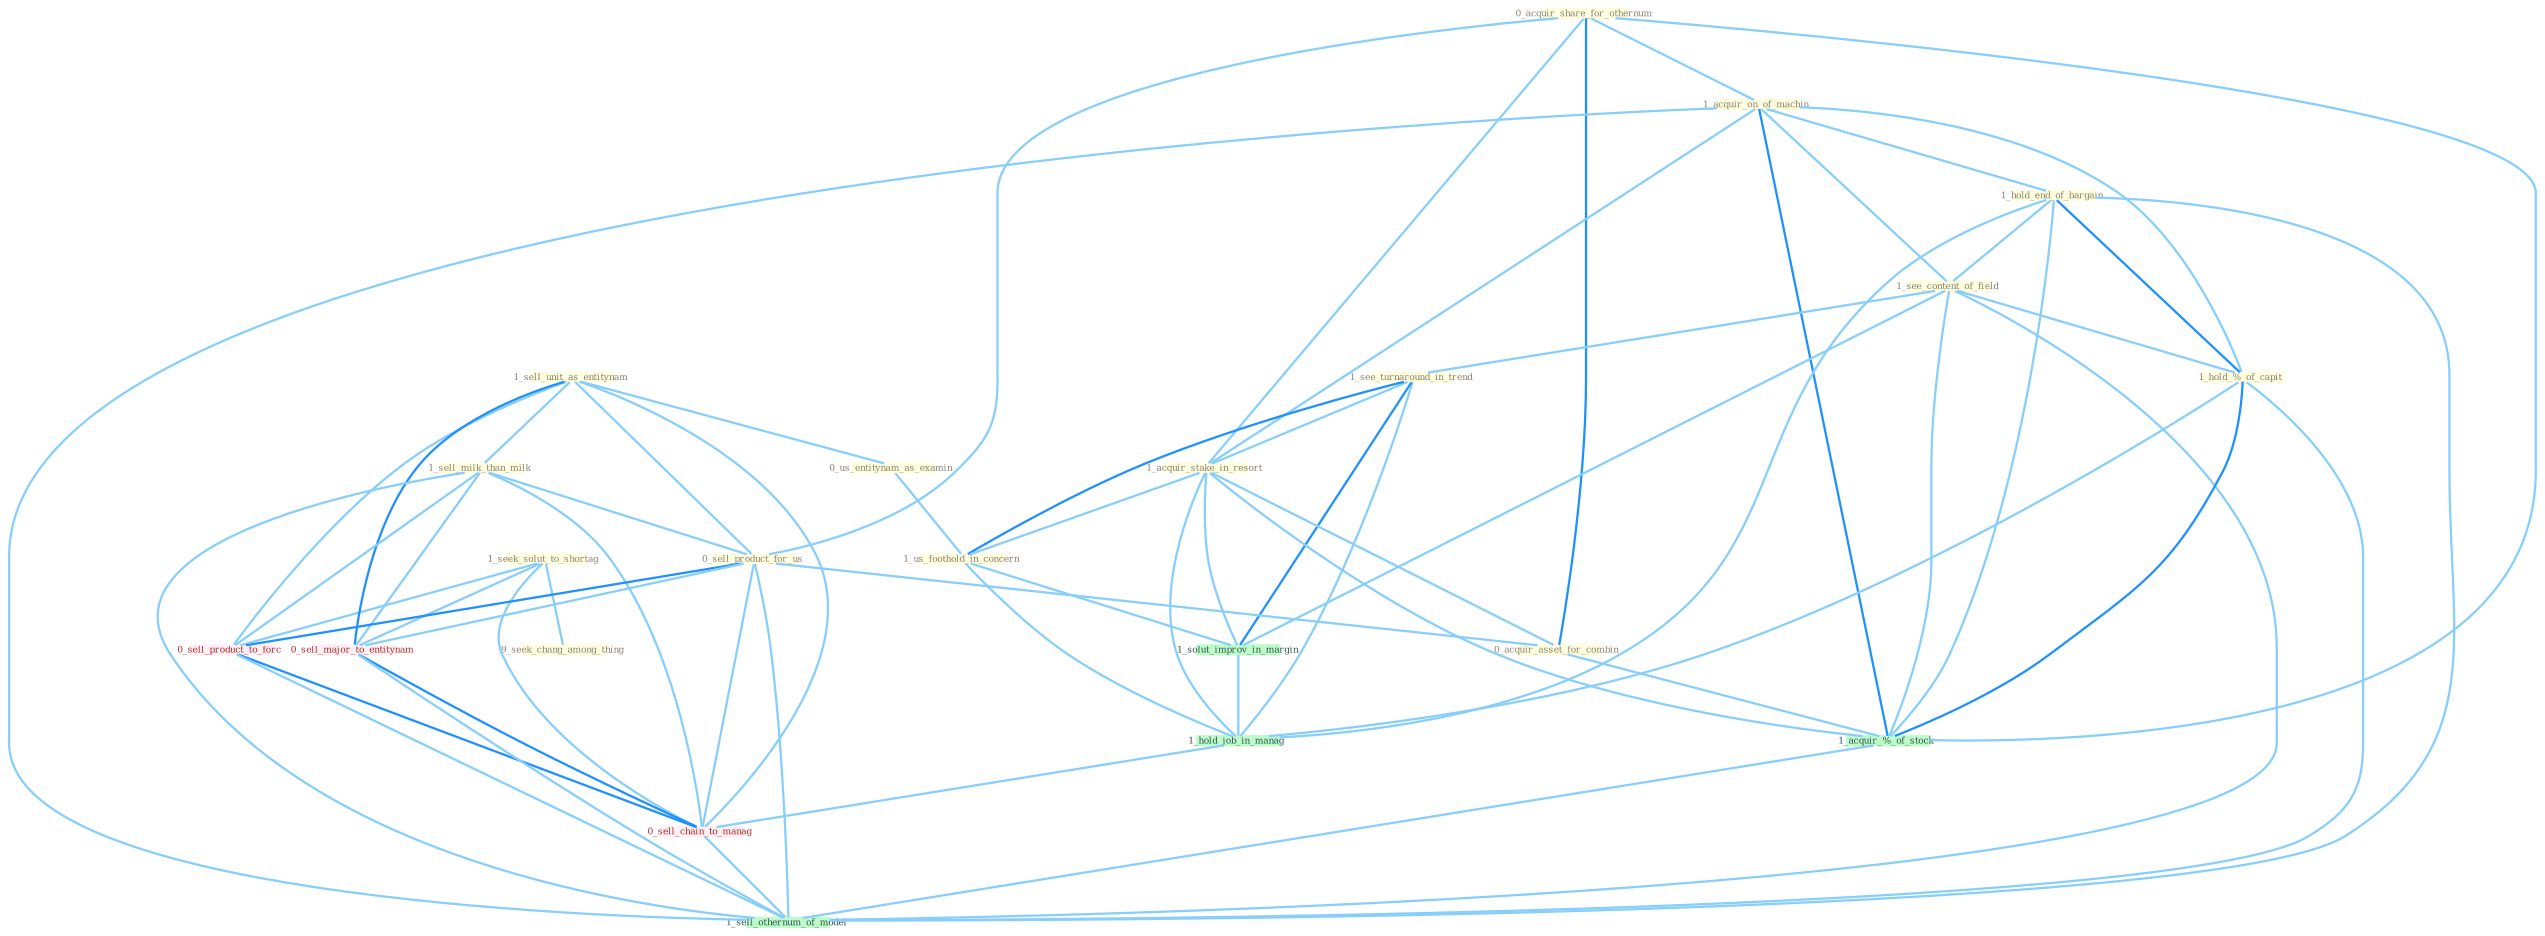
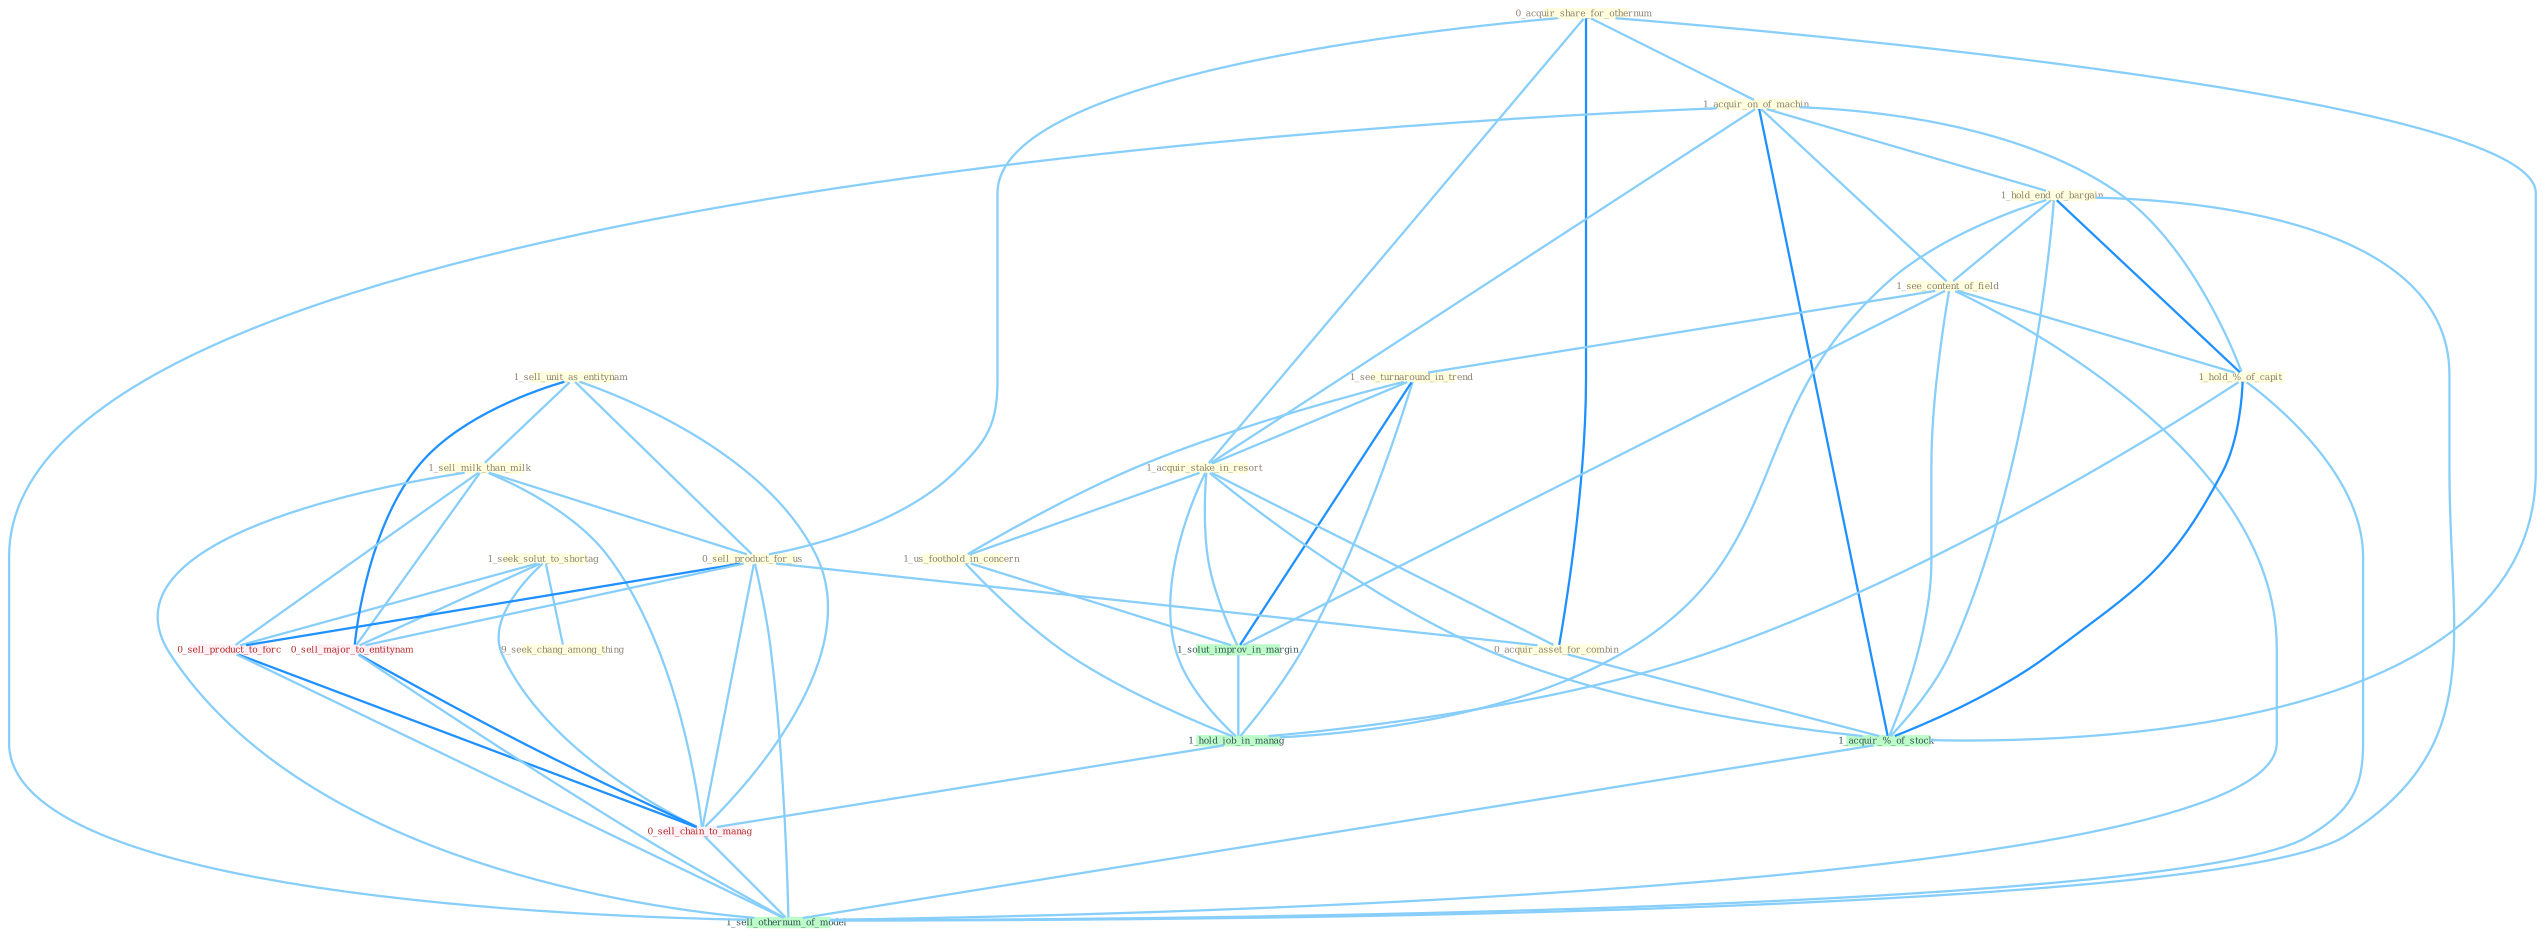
edge "1_see_turnaround_in_trend" -- "1_us_foothold_in_concern": color #1e90ff -> #87cefa
node "0_us_entitynam_as_examin": removed
edge "1_sell_unit_as_entitynam" -- "0_sell_product_to_forc": removed
